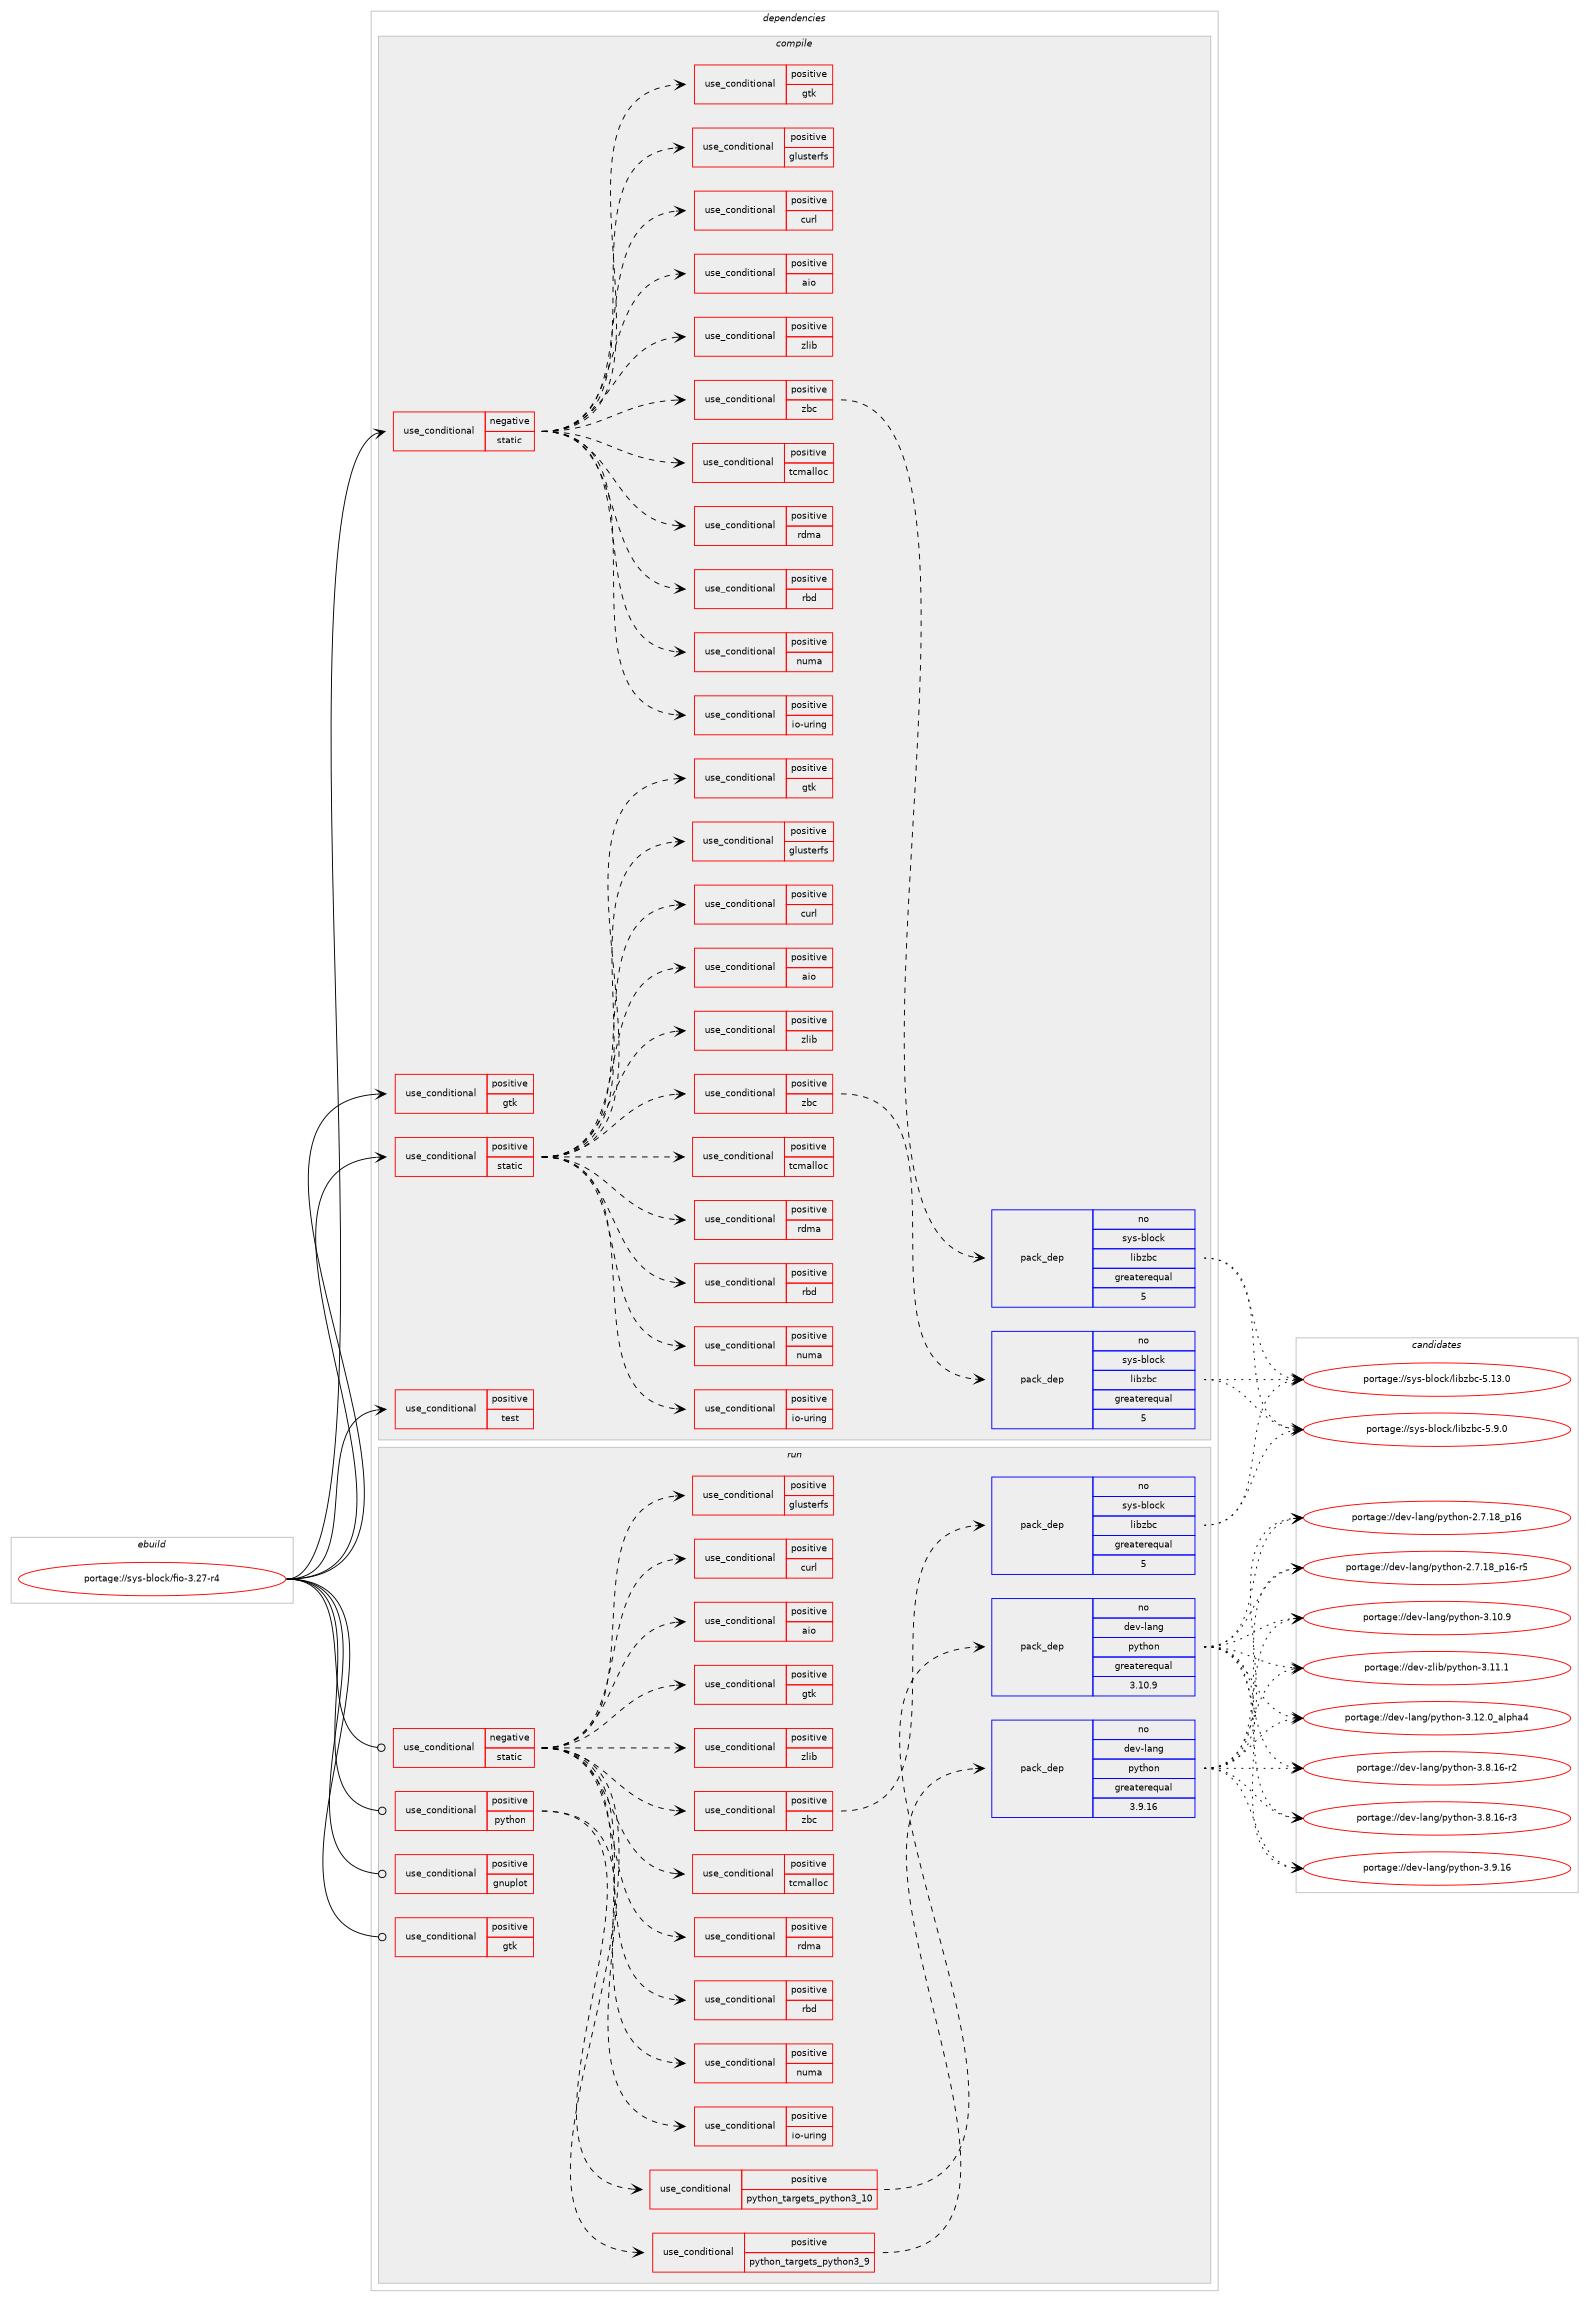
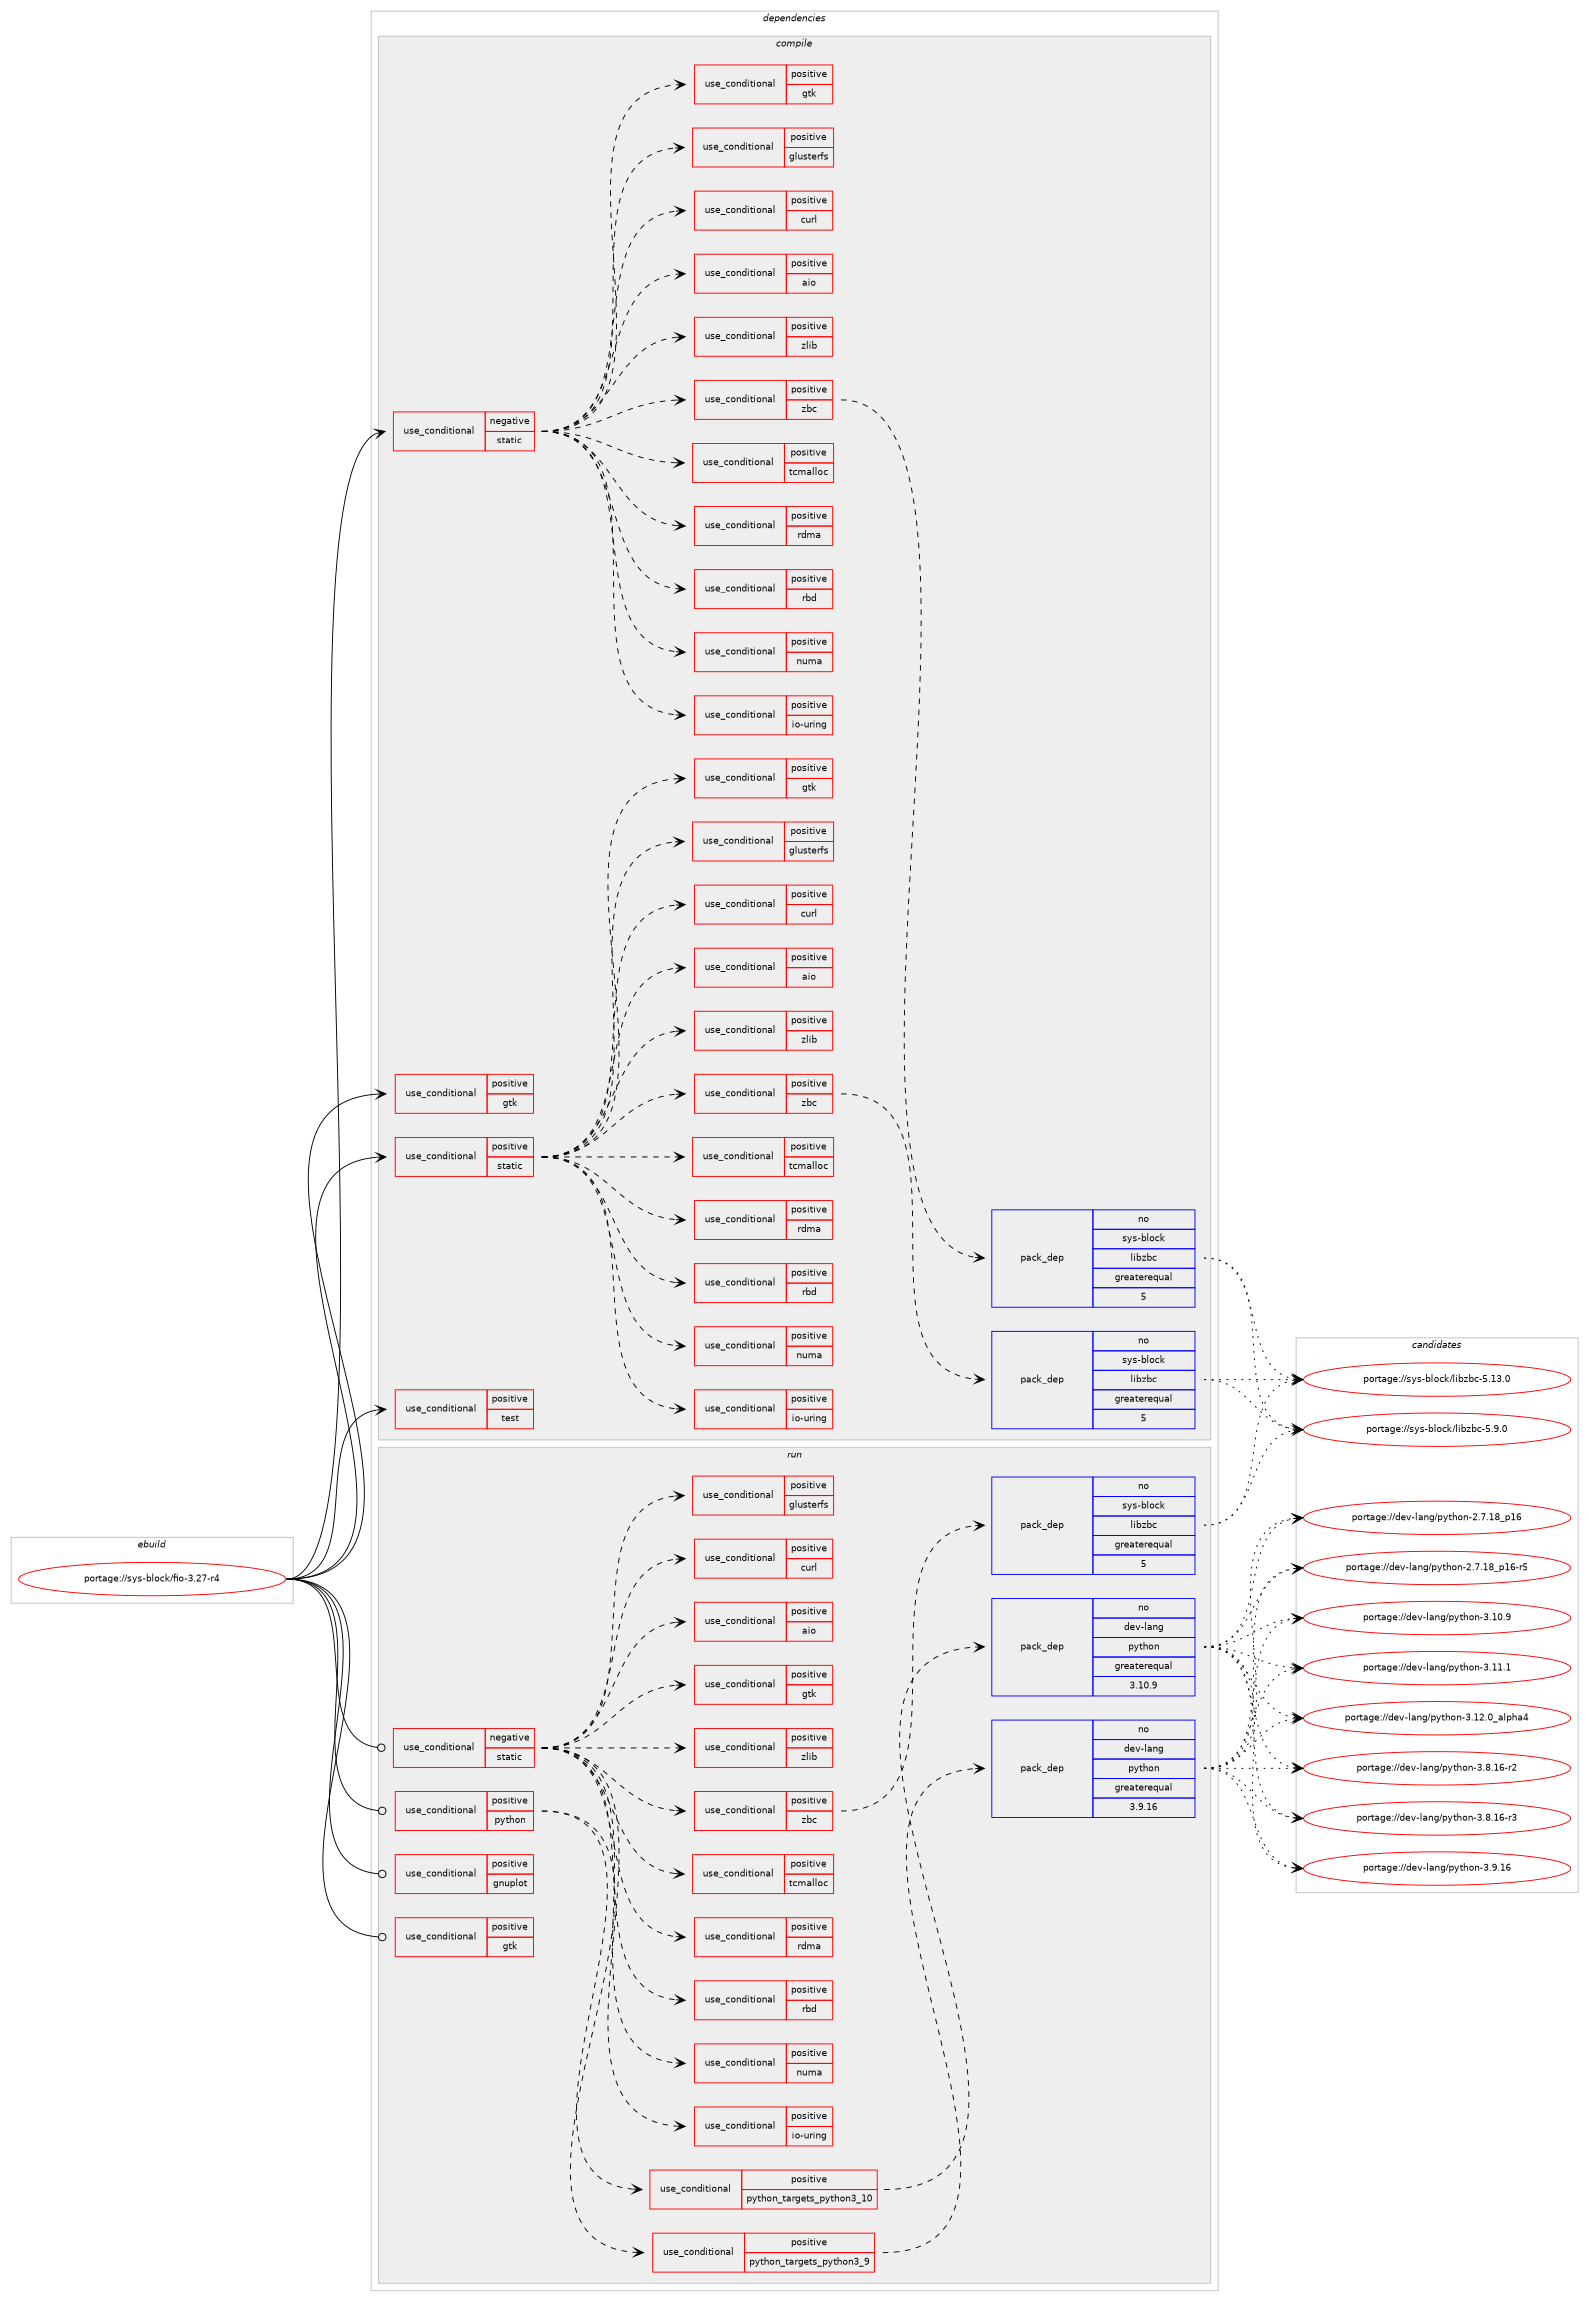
node "portage://dev-zlib/python-3.11.1": label "portage://dev-zlib/python-3.11.1" -> "portage://dev-lang/python-3.11.1"
